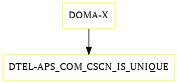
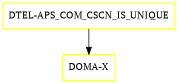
edge "DOMA-X" -> "DTEL-APS_COM_CSCN_IS_UNIQUE": reversed
